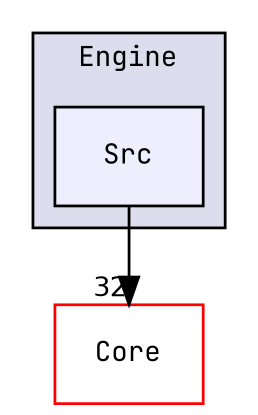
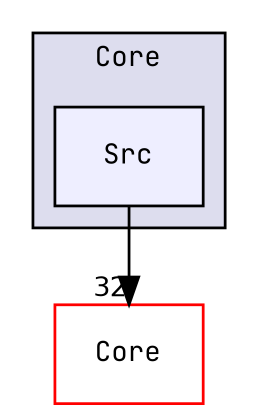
cluster "Engine": label "Engine" -> "Core"
